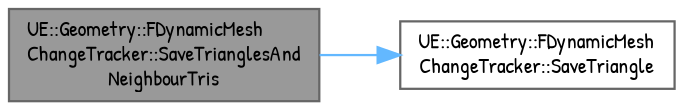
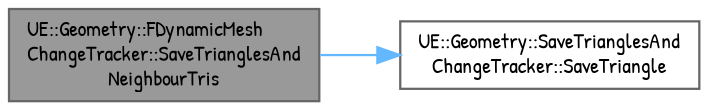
node "UE::Geometry::FDynamicMesh ChangeTracker::SaveTriangle": label "UE::Geometry::FDynamicMesh ChangeTracker::SaveTriangle" -> "UE::Geometry::SaveTrianglesAnd ChangeTracker::SaveTriangle"
